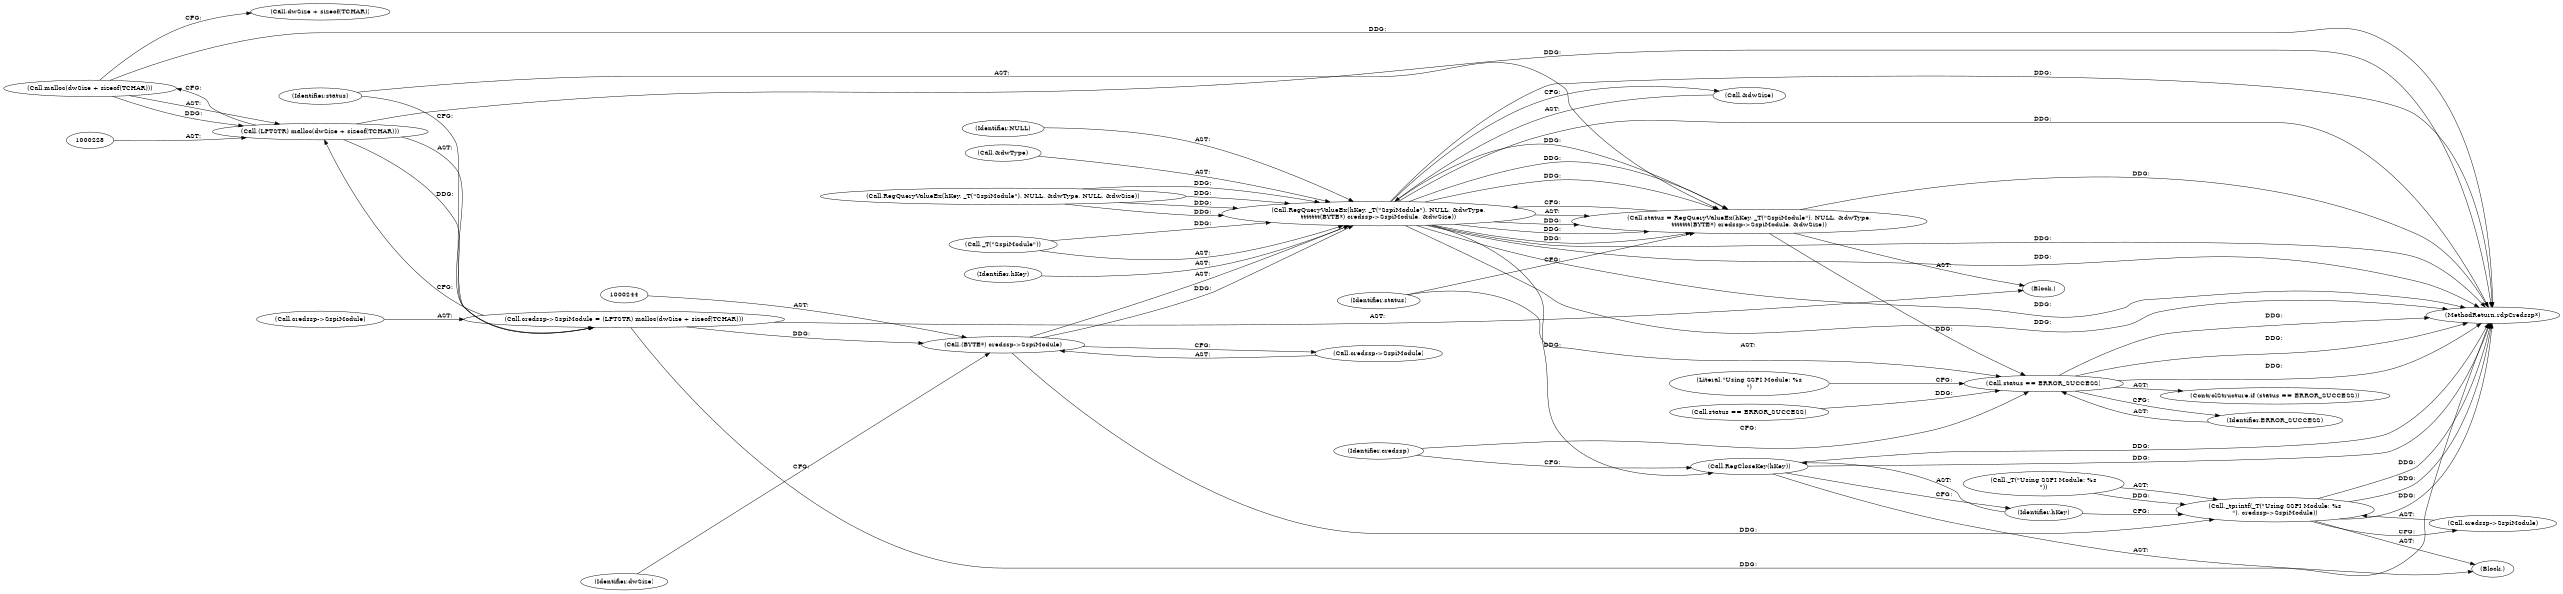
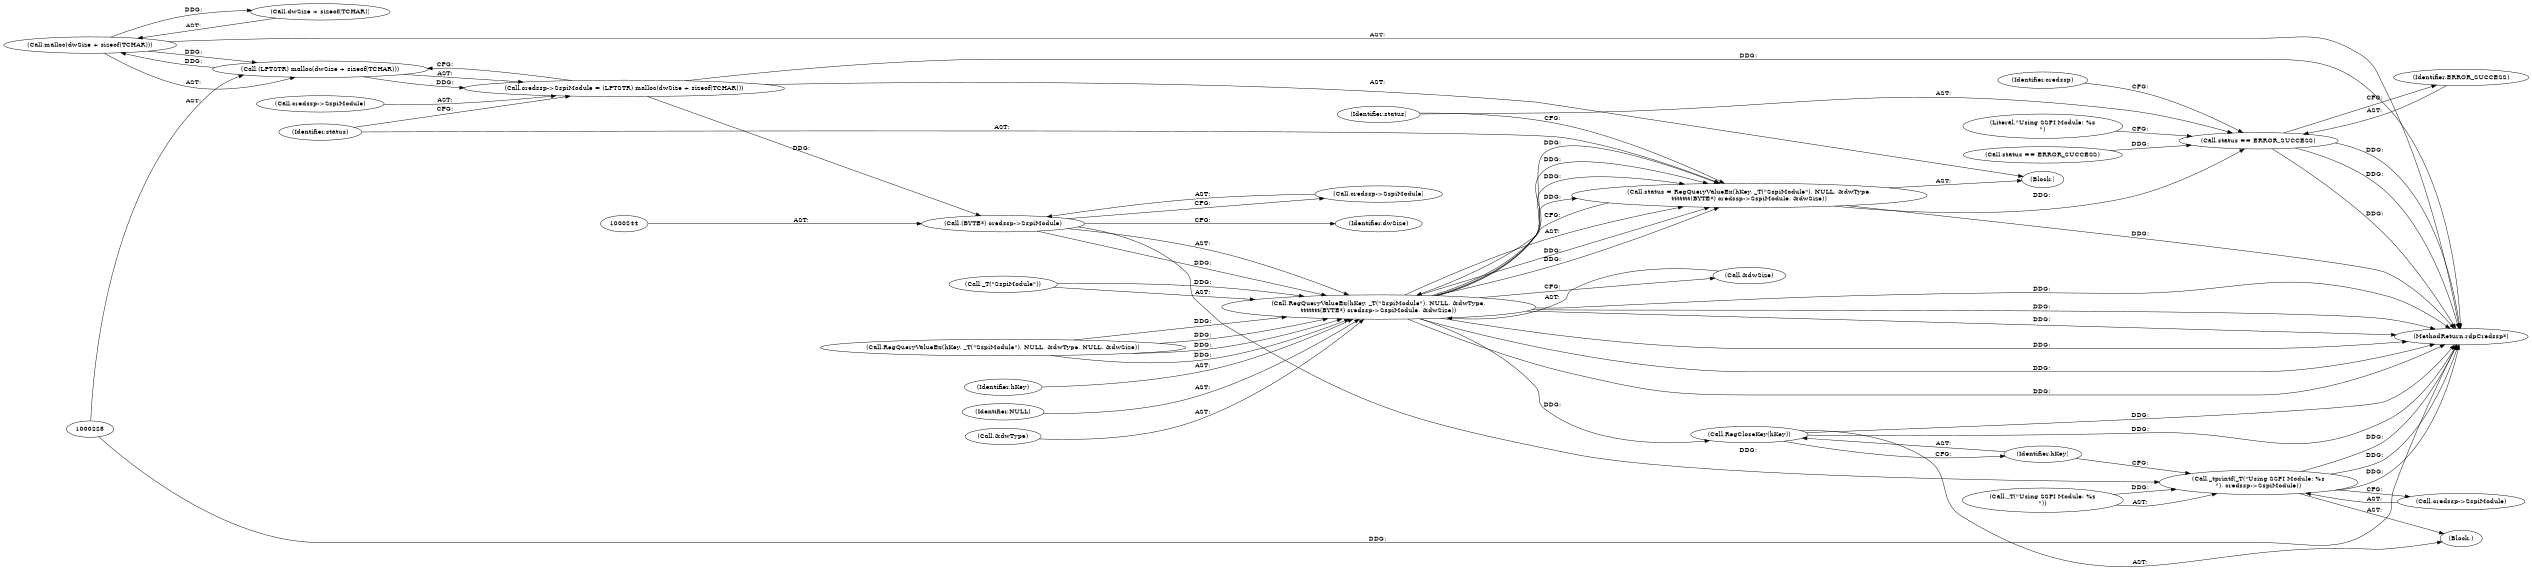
edge "(Call,malloc(dwSize + sizeof(TCHAR)))" -> "(Call,dwSize + sizeof(TCHAR))": label "CFG: " -> "DDG: "
edge "(Call,dwSize + sizeof(TCHAR))" -> "(Call,malloc(dwSize + sizeof(TCHAR)))": added, label "AST:"
edge "(Call,malloc(dwSize + sizeof(TCHAR)))" -> "(MethodReturn,rdpCredssp*)": label "DDG: " -> "AST: "
edge "(Call,(LPTSTR) malloc(dwSize + sizeof(TCHAR)))" -> "(MethodReturn,rdpCredssp*)": now "1000228" -> "(MethodReturn,rdpCredssp*)"
edge "(Call,(LPTSTR) malloc(dwSize + sizeof(TCHAR)))" -> "(Call,malloc(dwSize + sizeof(TCHAR)))": label "CFG: " -> "DDG: "
node "(ControlStructure,if (status == ERROR_SUCCESS))": removed
edge "(Identifier,dwSize)" -> "(Call,(BYTE*) credssp->SspiModule)": reversed
edge "(Identifier,credssp)" -> "(Call,RegCloseKey(hKey))": removed, label "CFG:"
